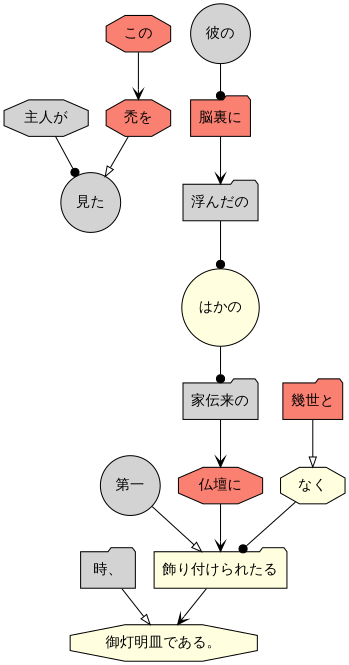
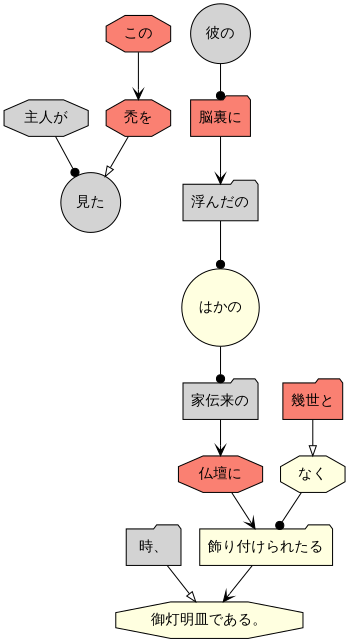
node "第一": removed
